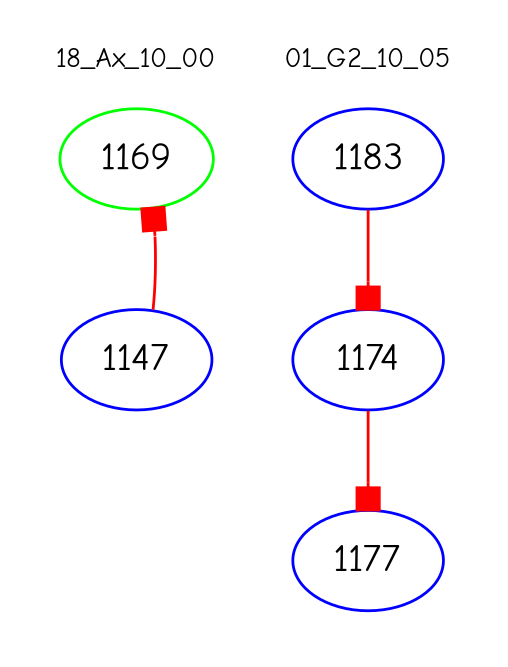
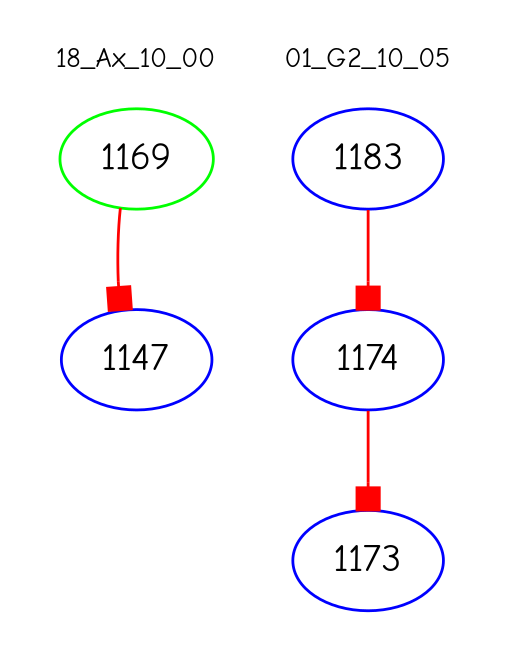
edge "1147" -> "1169": reversed
node "1177": label "1177" -> "1173"
